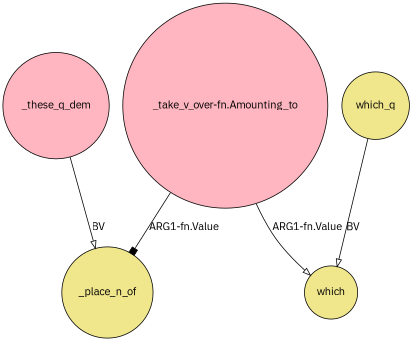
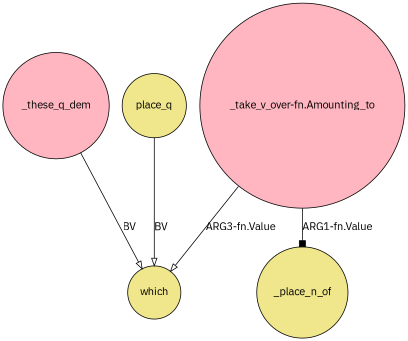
node "which_q": label "which_q" -> "place_q"
edge "_these_q_dem" -> "_place_n_of": now "_these_q_dem" -> "which"
edge "_take_v_over-fn.Amounting_to" -> "which": label "ARG1-fn.Value" -> "ARG3-fn.Value"
